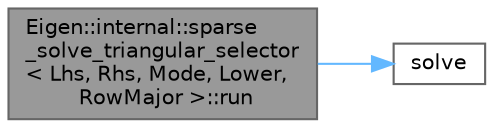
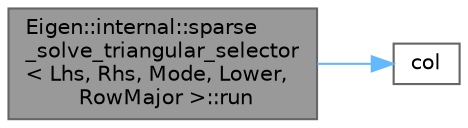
node "solve": label "solve" -> "col"
